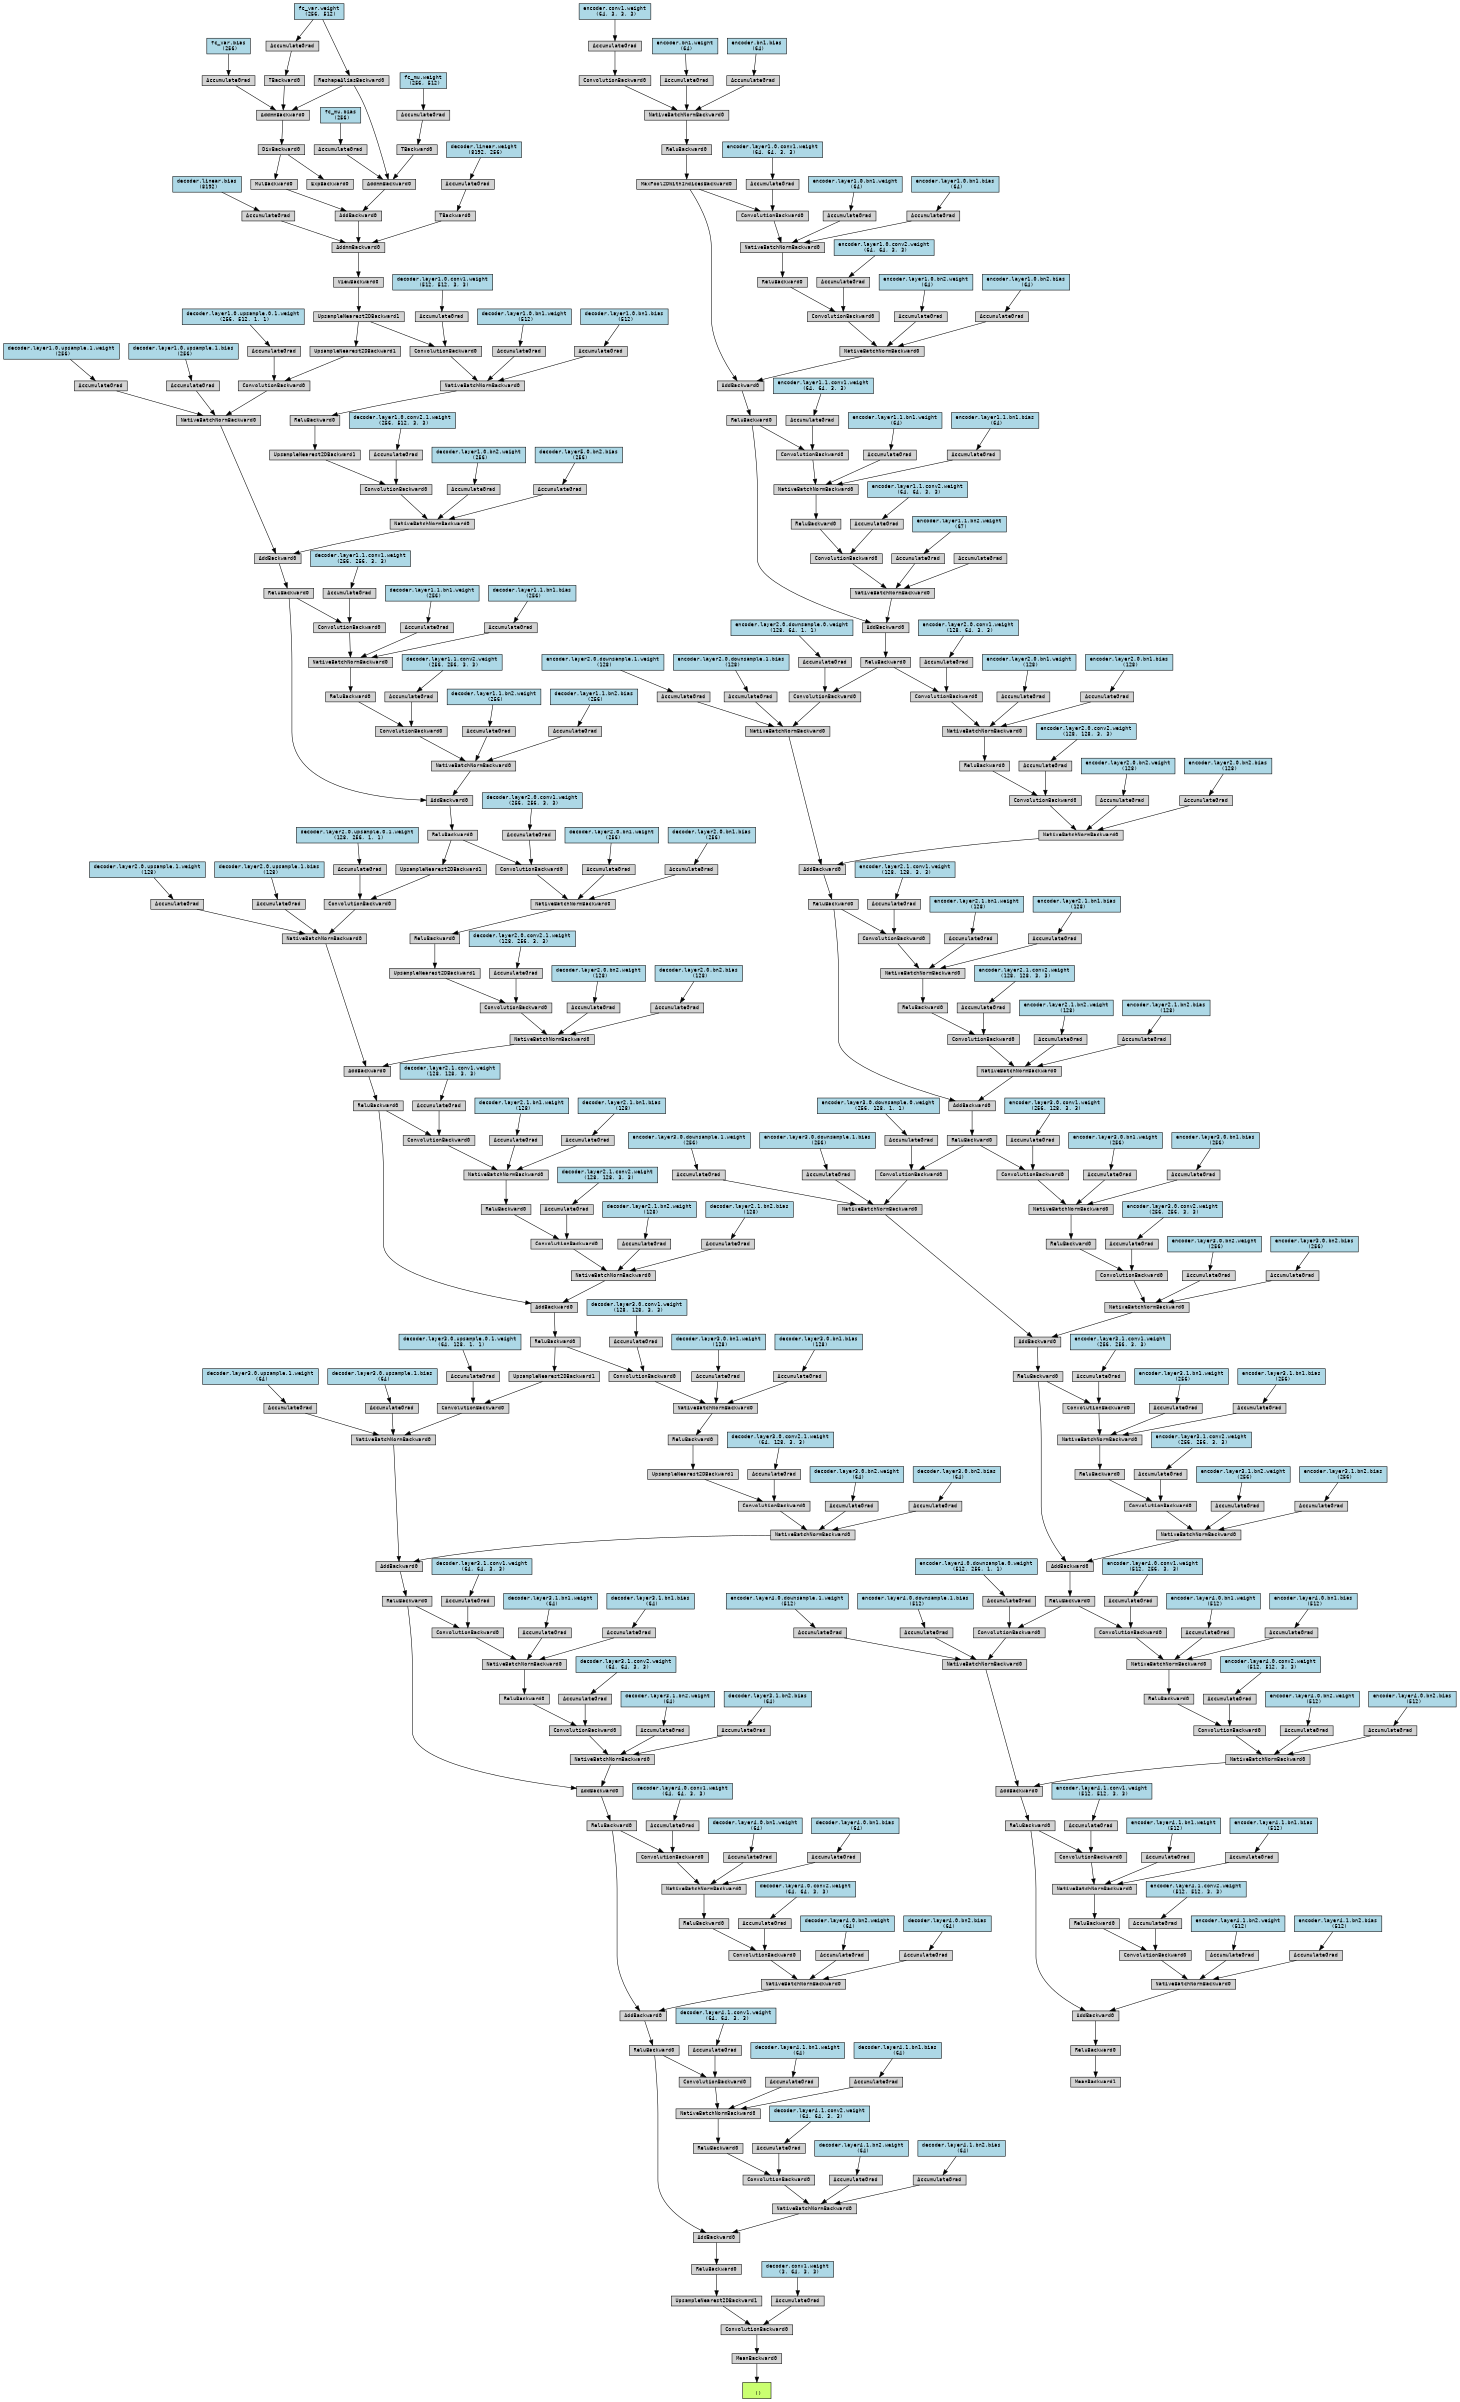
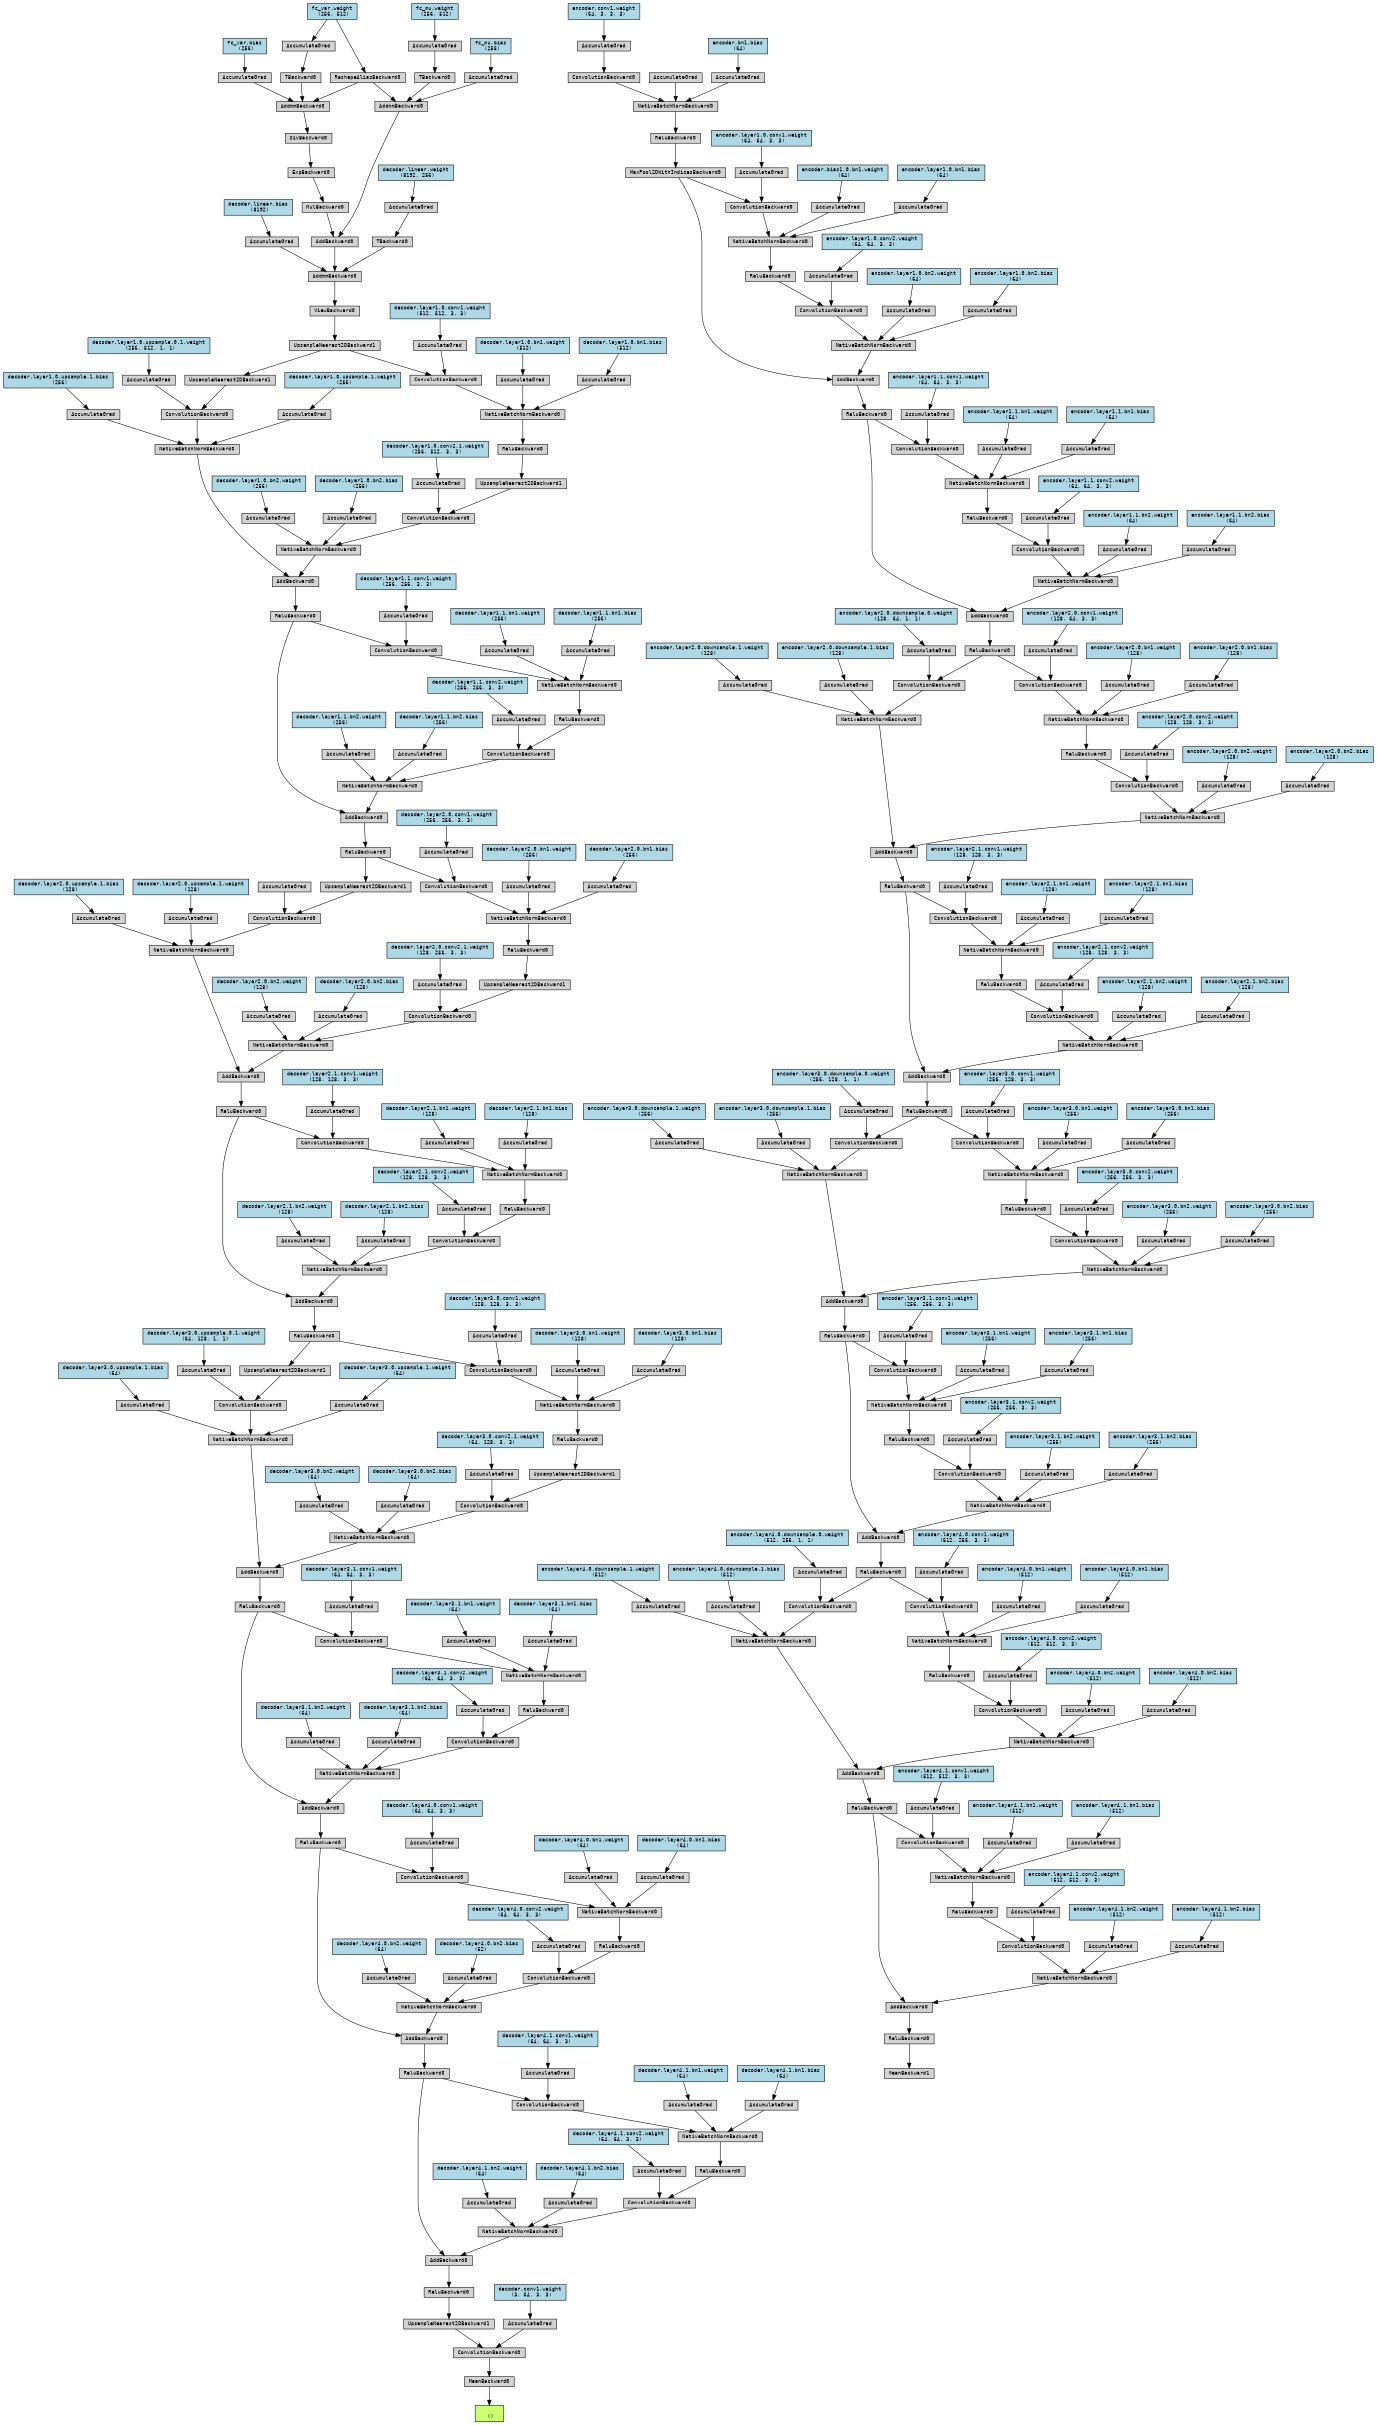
node "encoder.bn1.weight (64)": removed
edge "DivBackward0" -> "MulBackward0": now "ExpBackward0" -> "MulBackward0"
node "encoder.layer1.0.bn1.weight (64)": label "encoder.layer1.0.bn1.weight (64)" -> "encoder.bias1.0.bn1.weight (64)"
node "decoder.layer5.0.bn2.bias (256)": label "decoder.layer5.0.bn2.bias (256)" -> "decoder.layer1.0.bn2.bias (256)"
node "encoder.layer1.1.bn2.bias (64)": added
node "encoder.layer1.1.bn2.weight (67)": label "encoder.layer1.1.bn2.weight (67)" -> "encoder.layer1.1.bn2.weight (64)"
node "decoder.layer2.0.upsample.0.1.weight (128, 256, 1, 1)": removed
node "decoder.layer4.0.bn2.bias (64)": label "decoder.layer4.0.bn2.bias (64)" -> "decoder.layer4.0.bn2.bias (62)"
